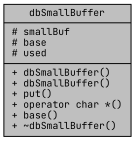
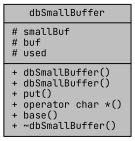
node "dbSmallBuffer": text "# base" -> "# buf"
